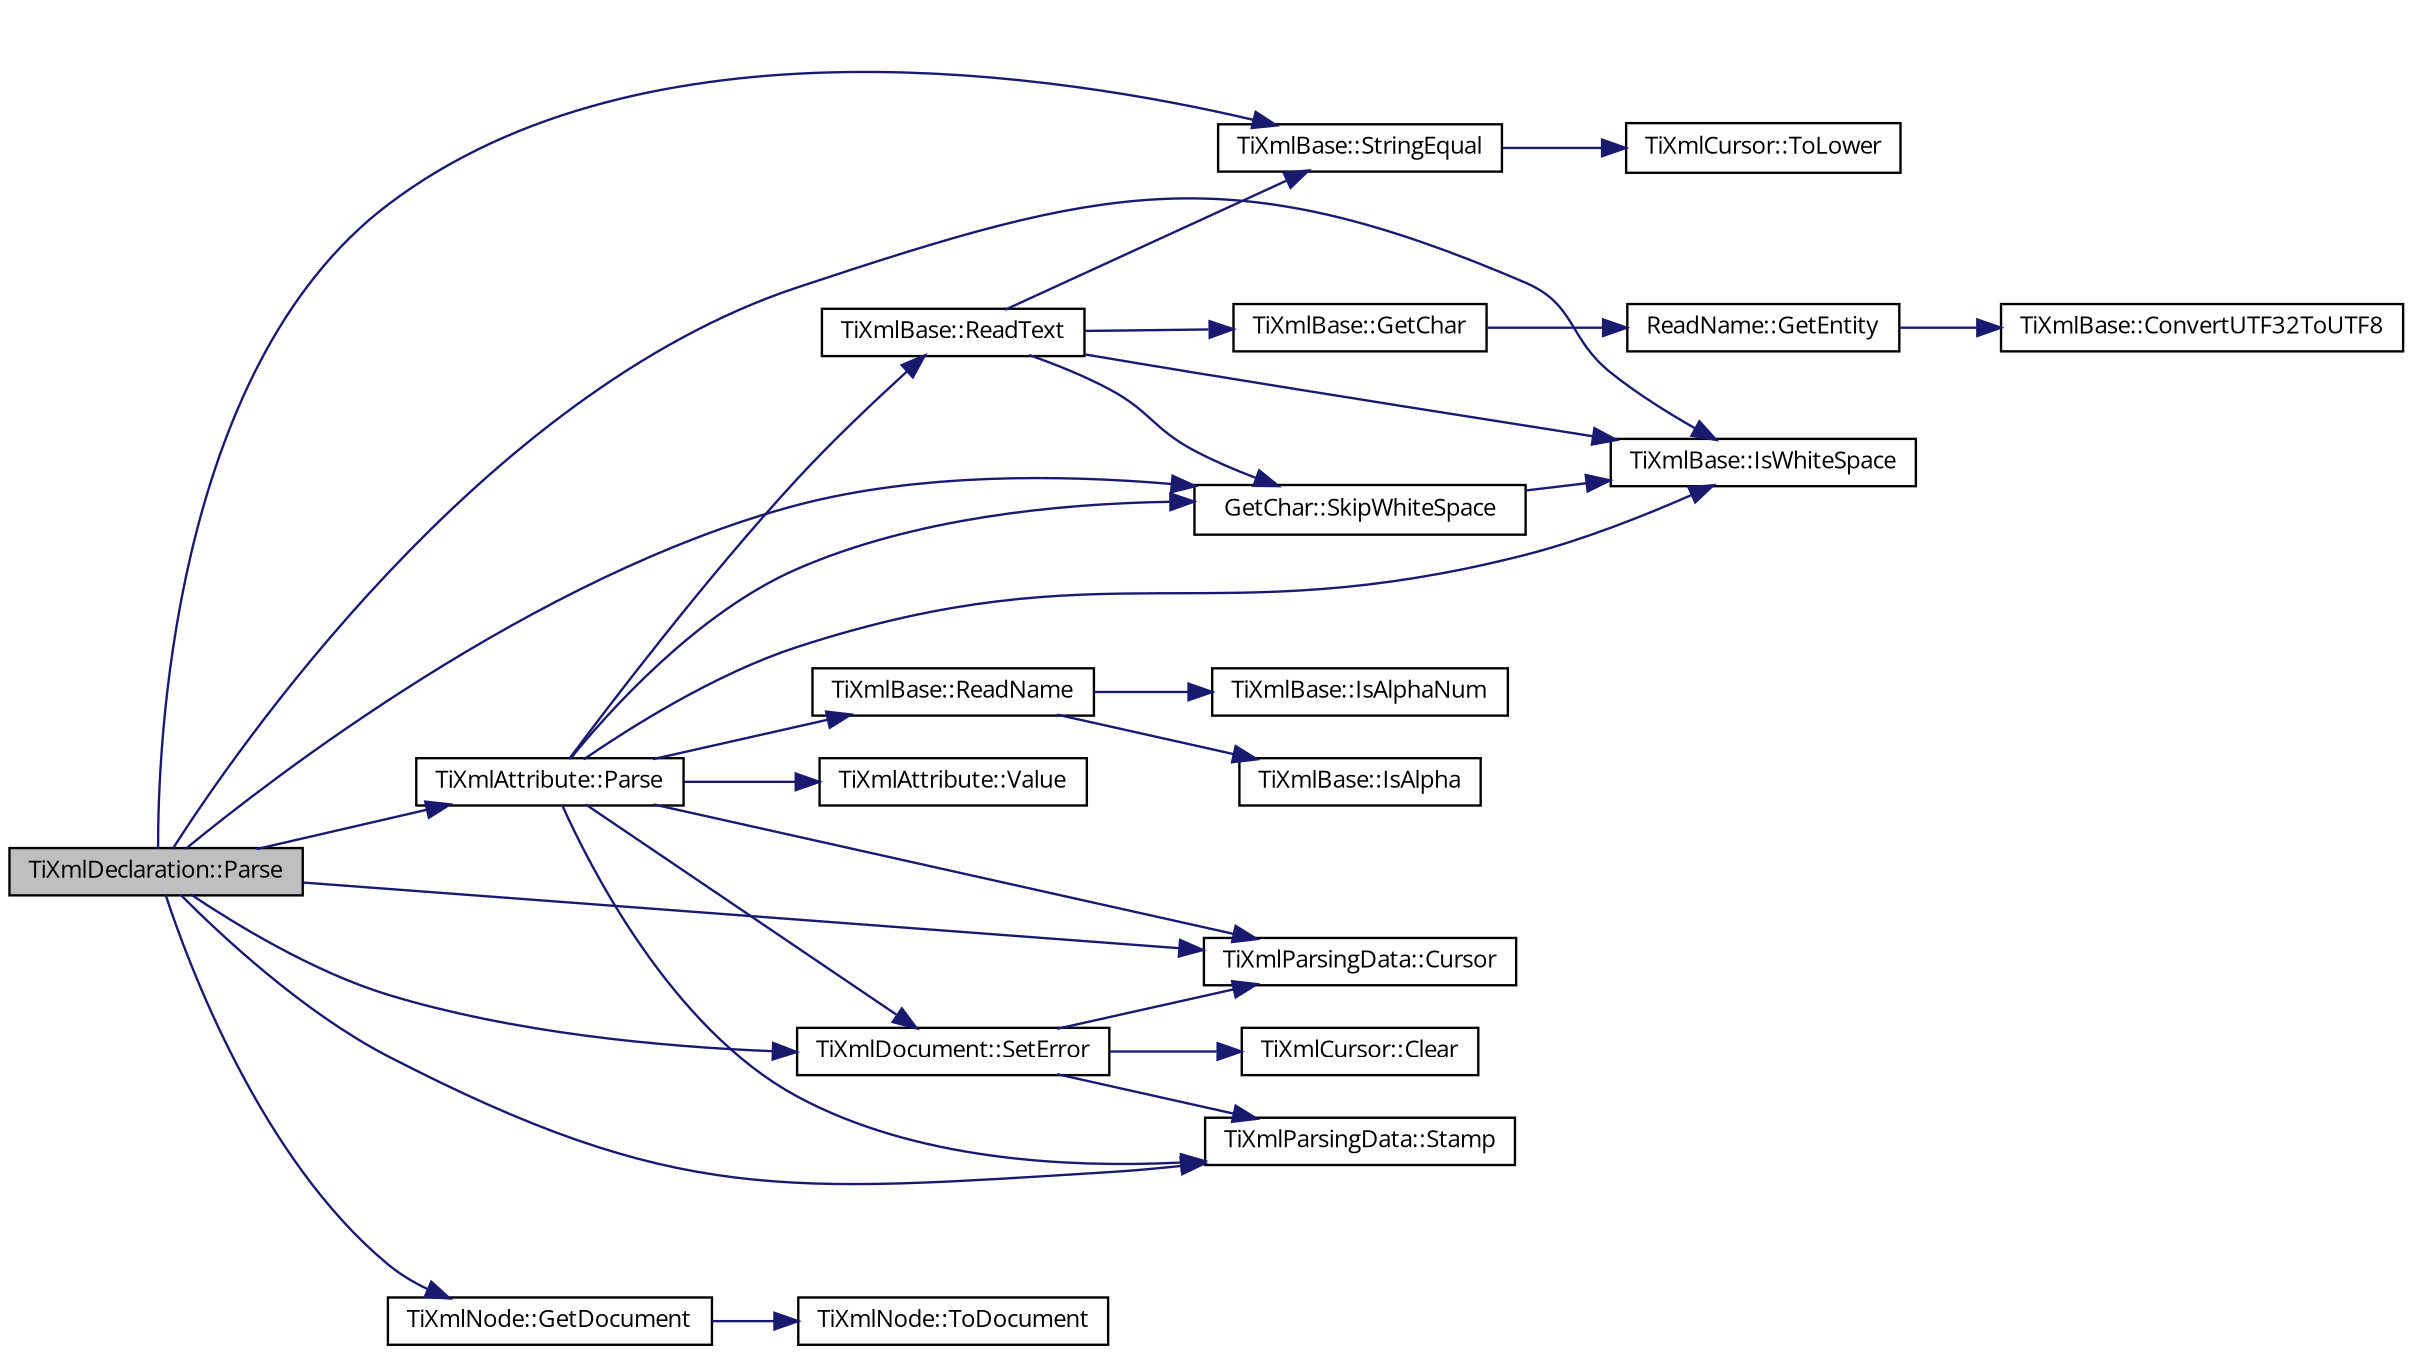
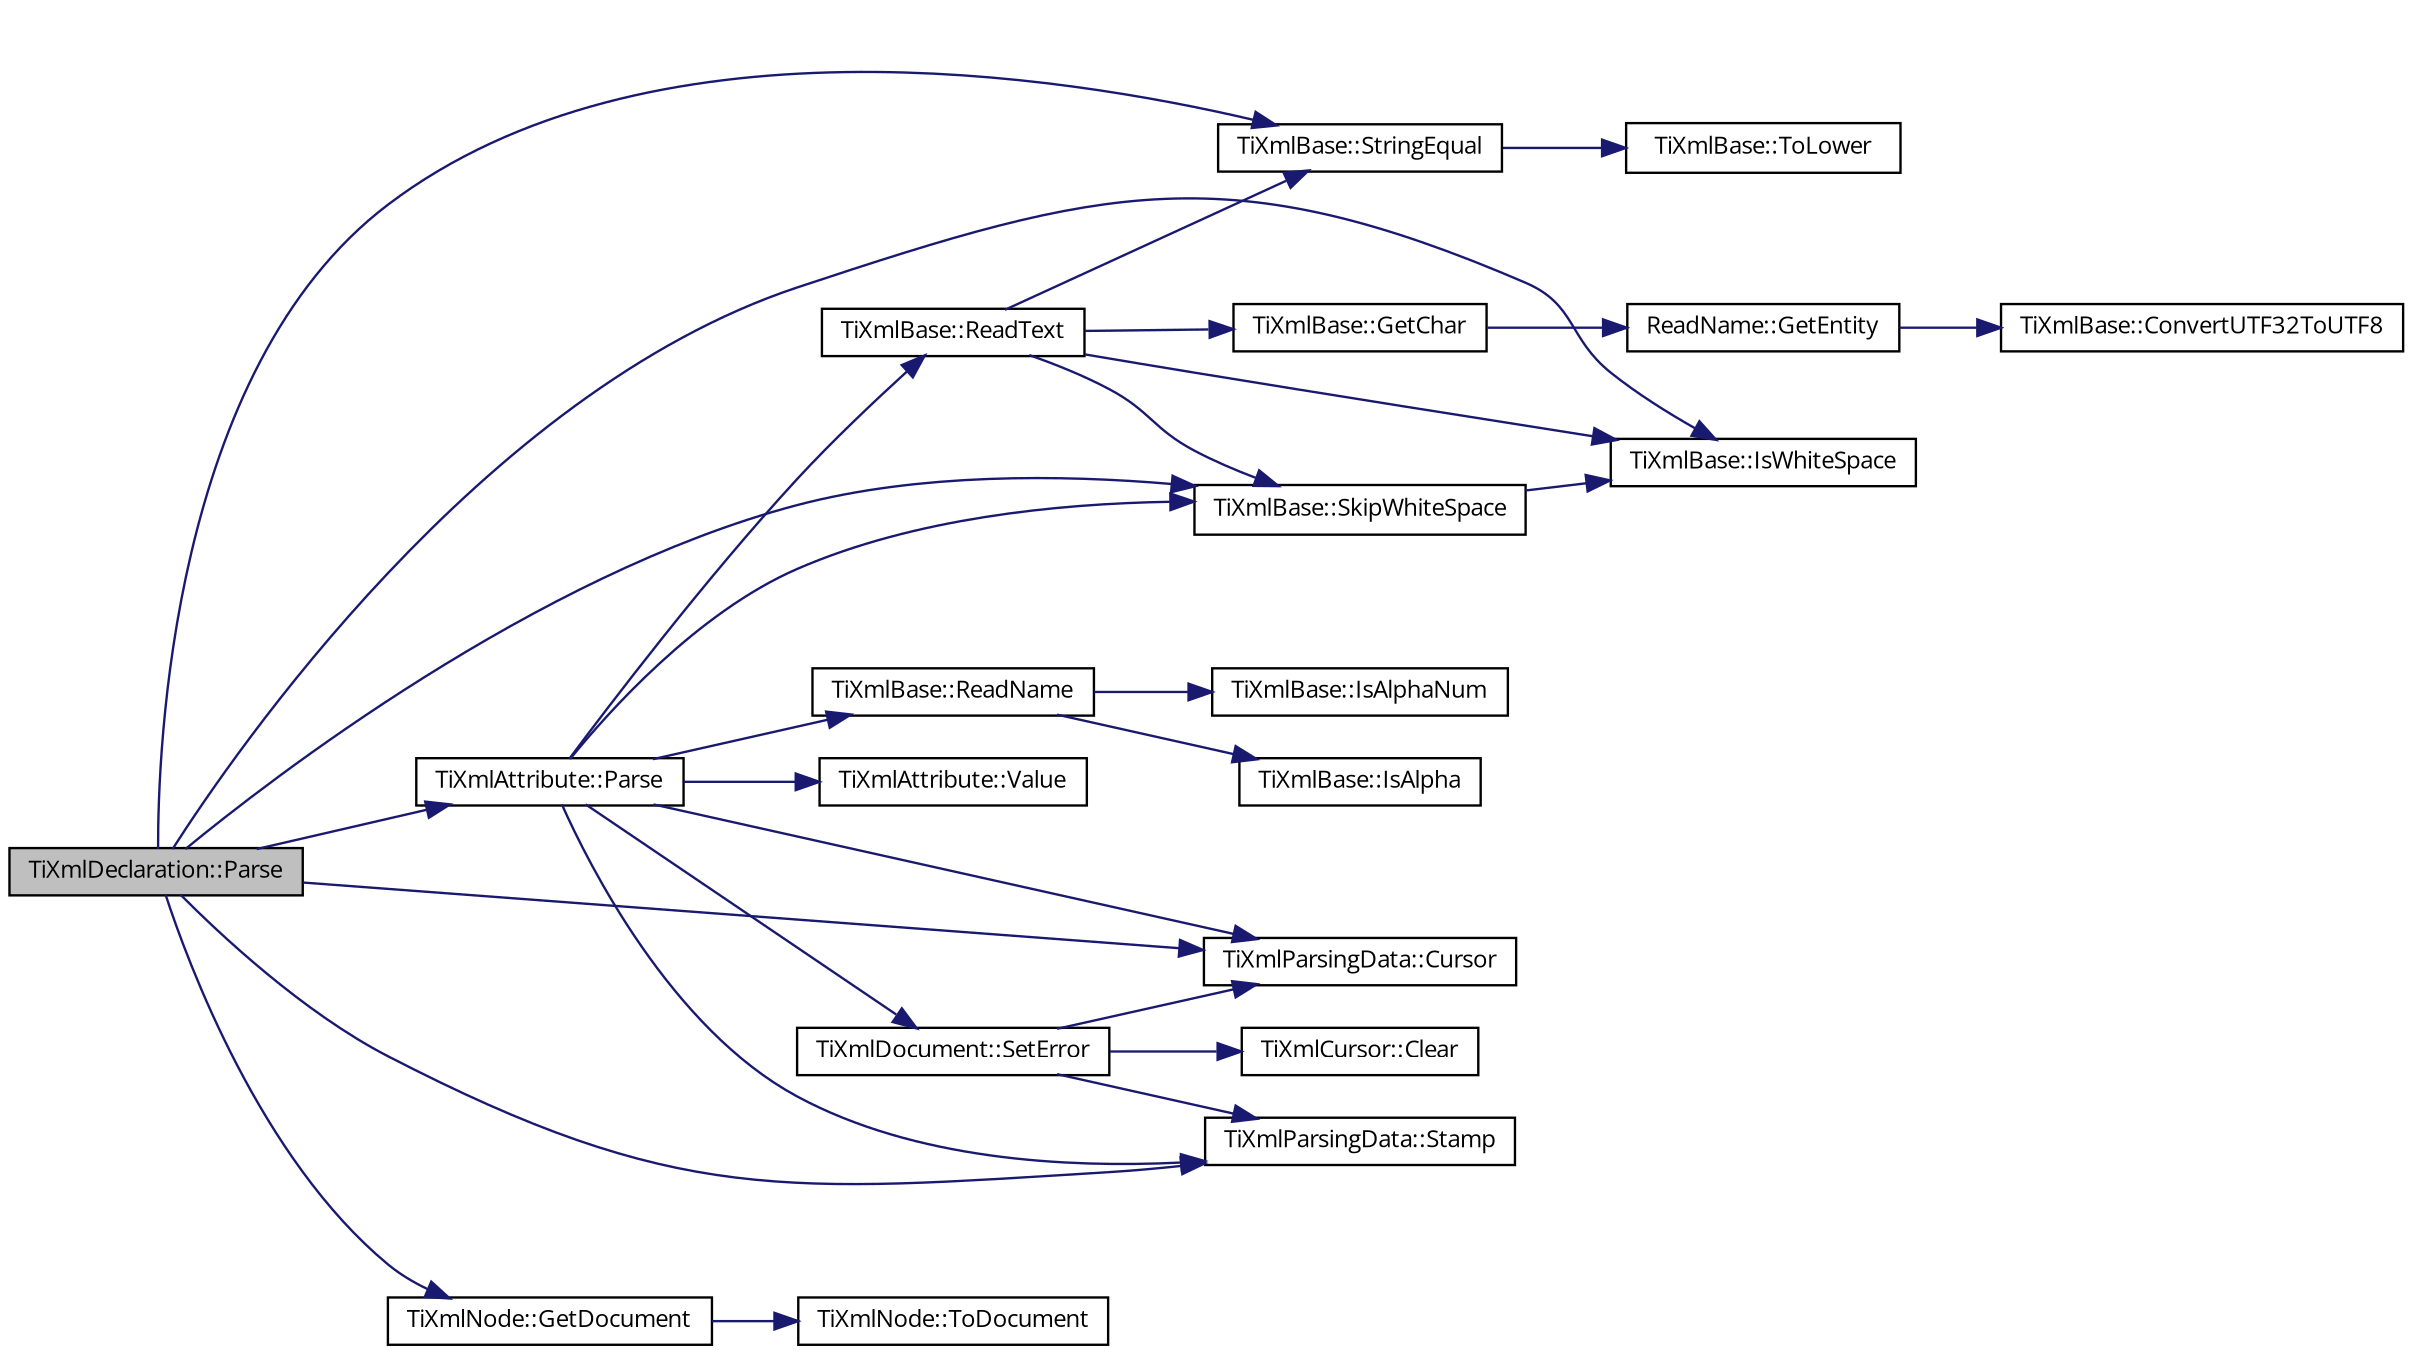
node "TiXmlCursor::ToLower": label "TiXmlCursor::ToLower" -> "TiXmlBase::ToLower"
node "GetChar::SkipWhiteSpace": label "GetChar::SkipWhiteSpace" -> "TiXmlBase::SkipWhiteSpace"
edge "TiXmlAttribute::Parse" -> "TiXmlBase::IsWhiteSpace": removed
edge "TiXmlDeclaration::Parse" -> "TiXmlDocument::SetError": removed
